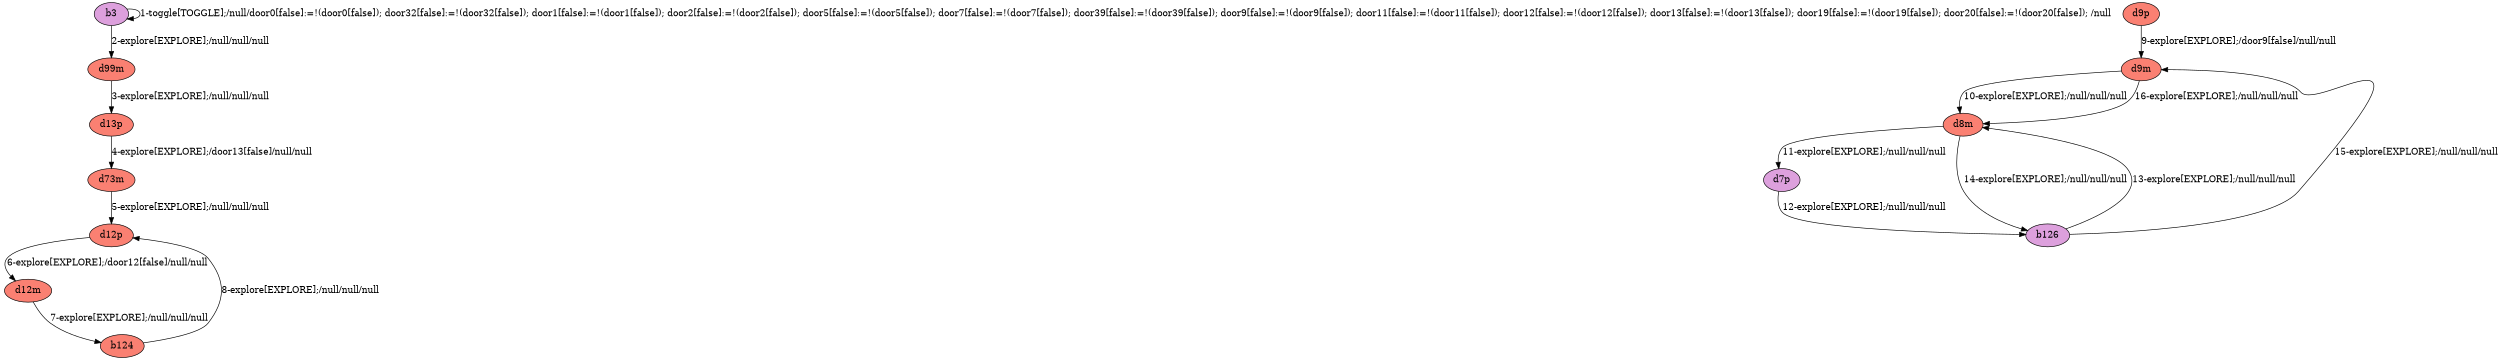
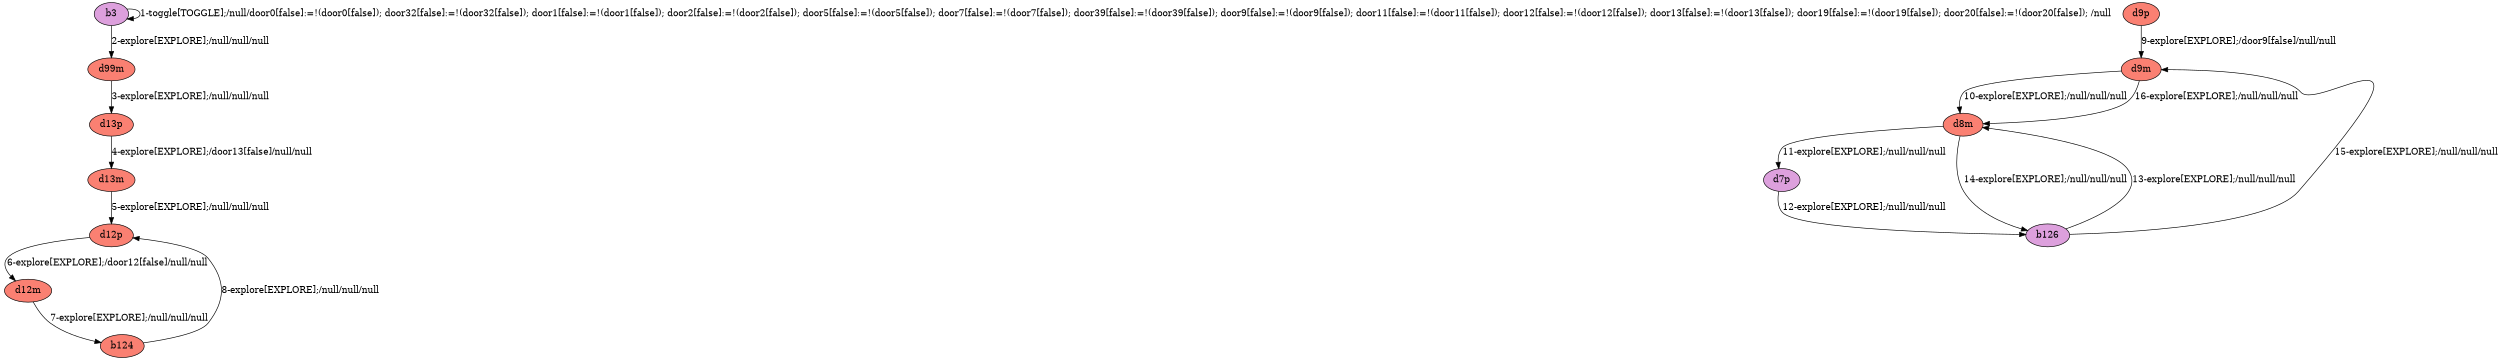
node "d73m": label "d73m" -> "d13m"
